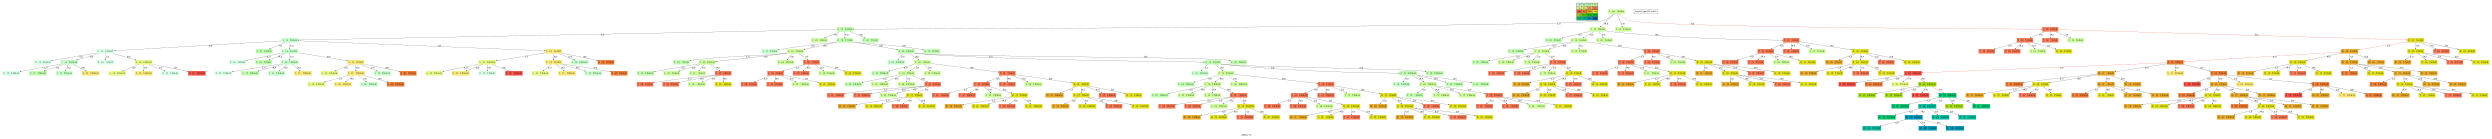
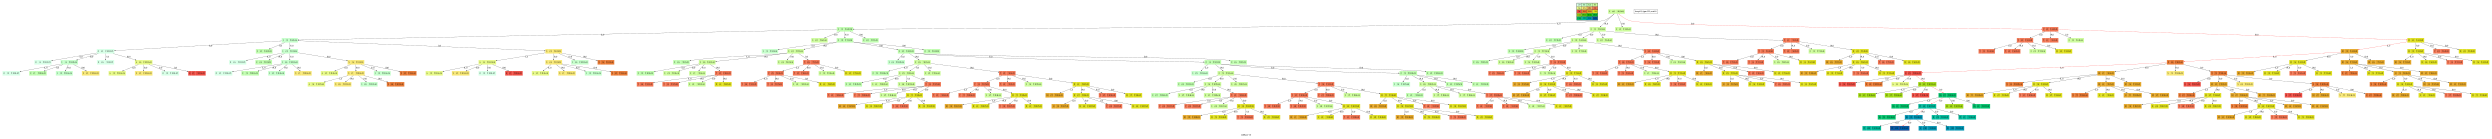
node "19": added
